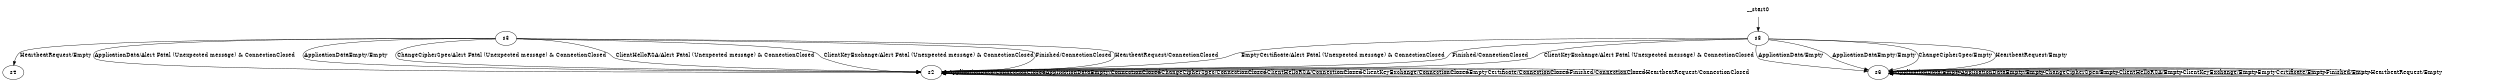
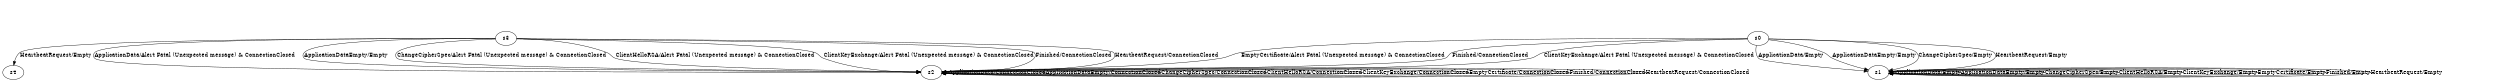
node "__start0": removed
node "s8": label "s8" -> "s0"
node "s6": label "s6" -> "s1"
